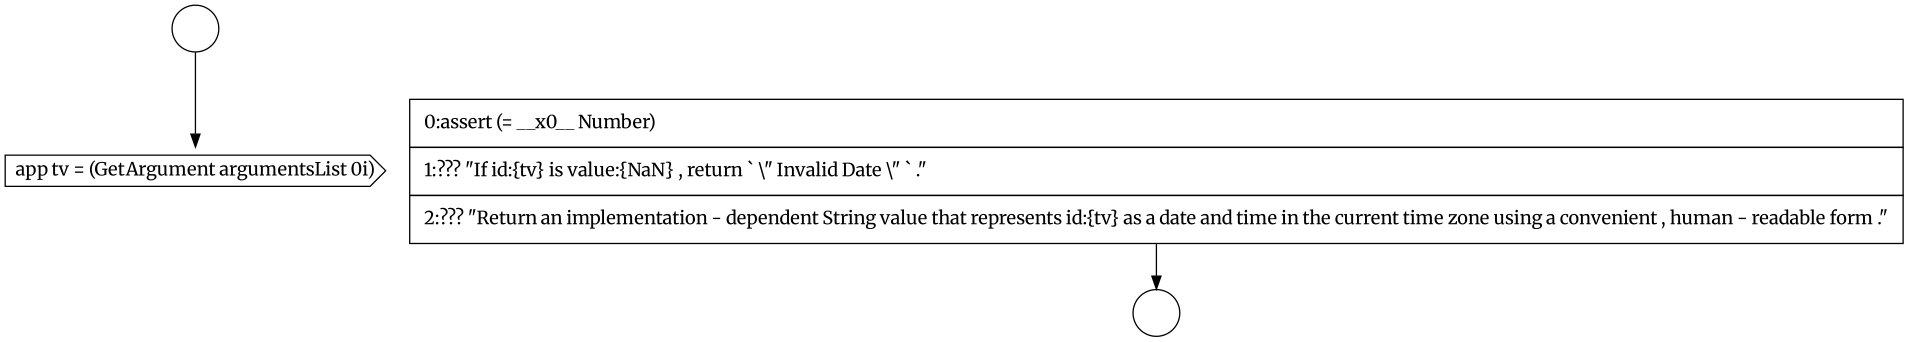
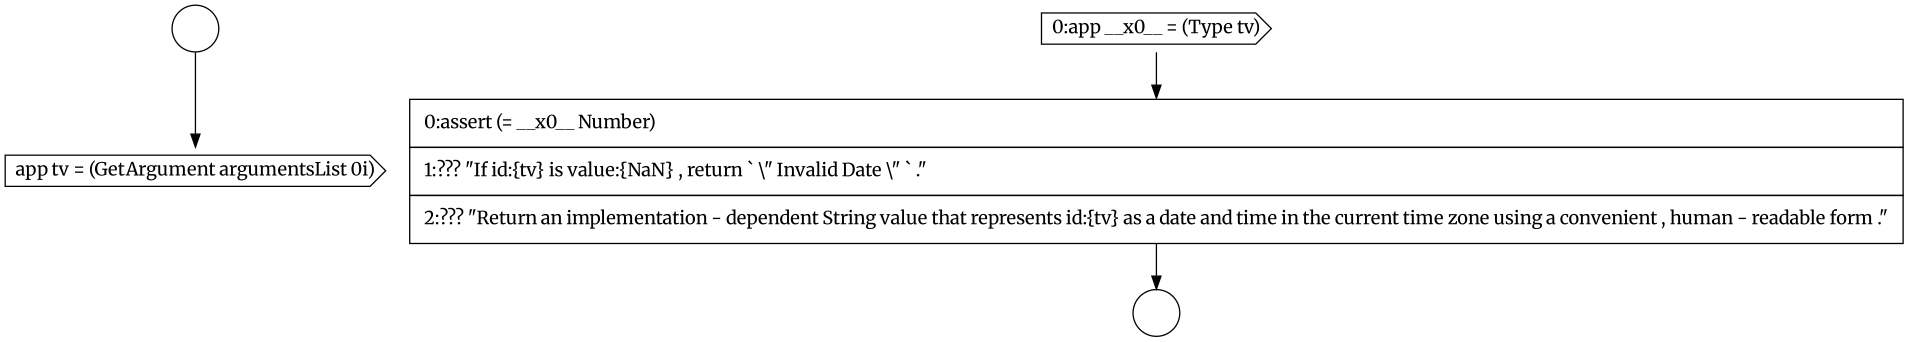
node "0:app __x0__ = (Type tv)": added
